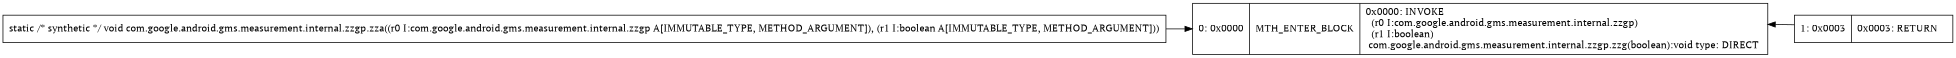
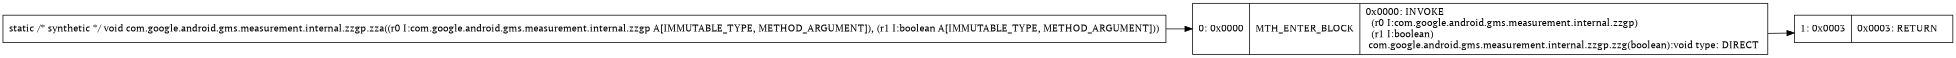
edge "1: 0x0003" -> "0: 0x0000": reversed
